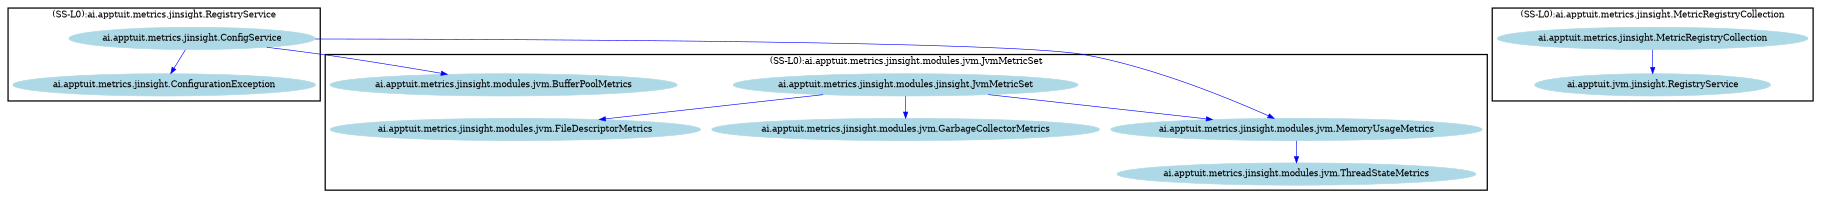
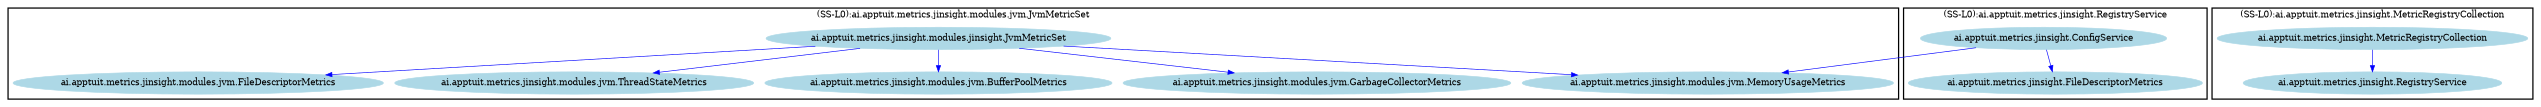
edge "ai.apptuit.metrics.jinsight.ConfigService" -> "ai.apptuit.metrics.jinsight.modules.jvm.BufferPoolMetrics": now "ai.apptuit.metrics.jinsight.modules.jinsight.JvmMetricSet" -> "ai.apptuit.metrics.jinsight.modules.jvm.BufferPoolMetrics"
node "ai.apptuit.metrics.jinsight.ConfigurationException": label "ai.apptuit.metrics.jinsight.ConfigurationException" -> "ai.apptuit.metrics.jinsight.FileDescriptorMetrics"
node "ai.apptuit.jvm.jinsight.RegistryService": label "ai.apptuit.jvm.jinsight.RegistryService" -> "ai.apptuit.metrics.jinsight.RegistryService"
edge "ai.apptuit.metrics.jinsight.modules.jvm.MemoryUsageMetrics" -> "ai.apptuit.metrics.jinsight.modules.jvm.ThreadStateMetrics": now "ai.apptuit.metrics.jinsight.modules.jinsight.JvmMetricSet" -> "ai.apptuit.metrics.jinsight.modules.jvm.ThreadStateMetrics"
